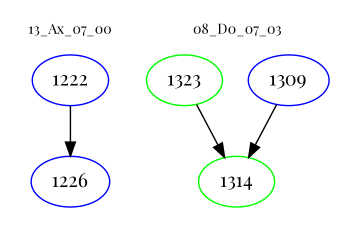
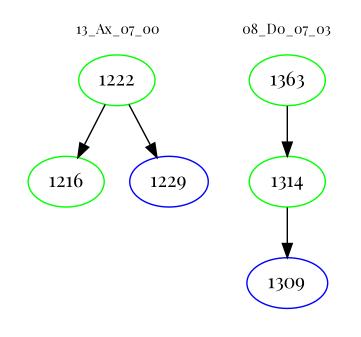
node "1222": color blue -> green
node "1323": label "1323" -> "1363"
edge "1309" -> "1314": reversed
node "1216": added
node "1226": label "1226" -> "1229"
